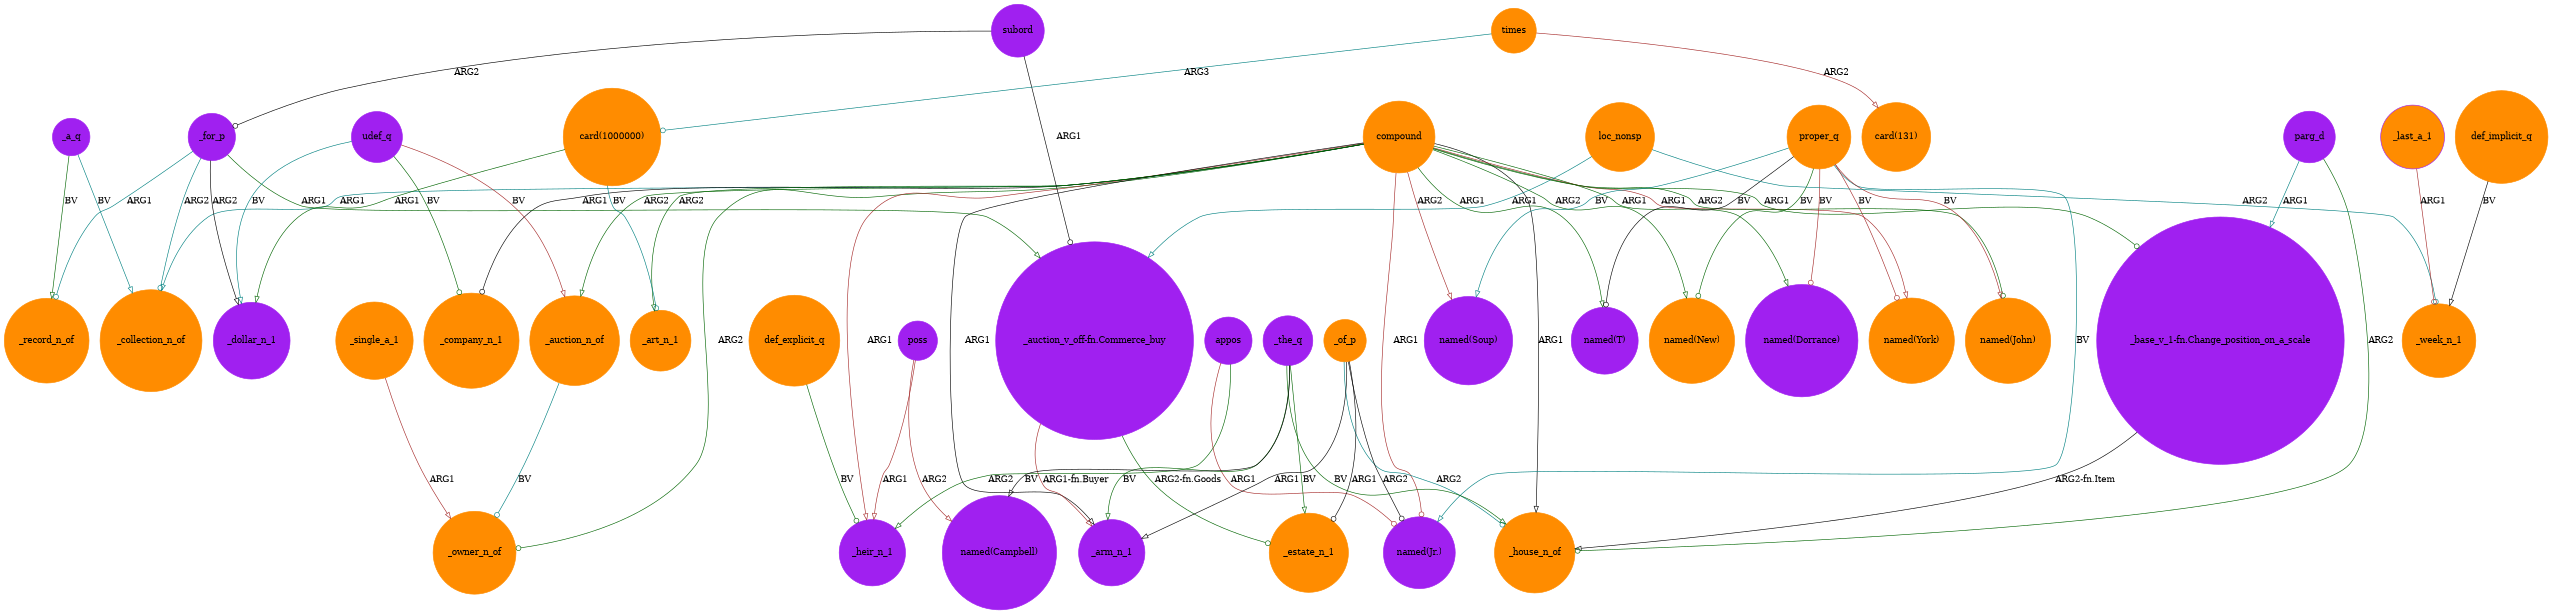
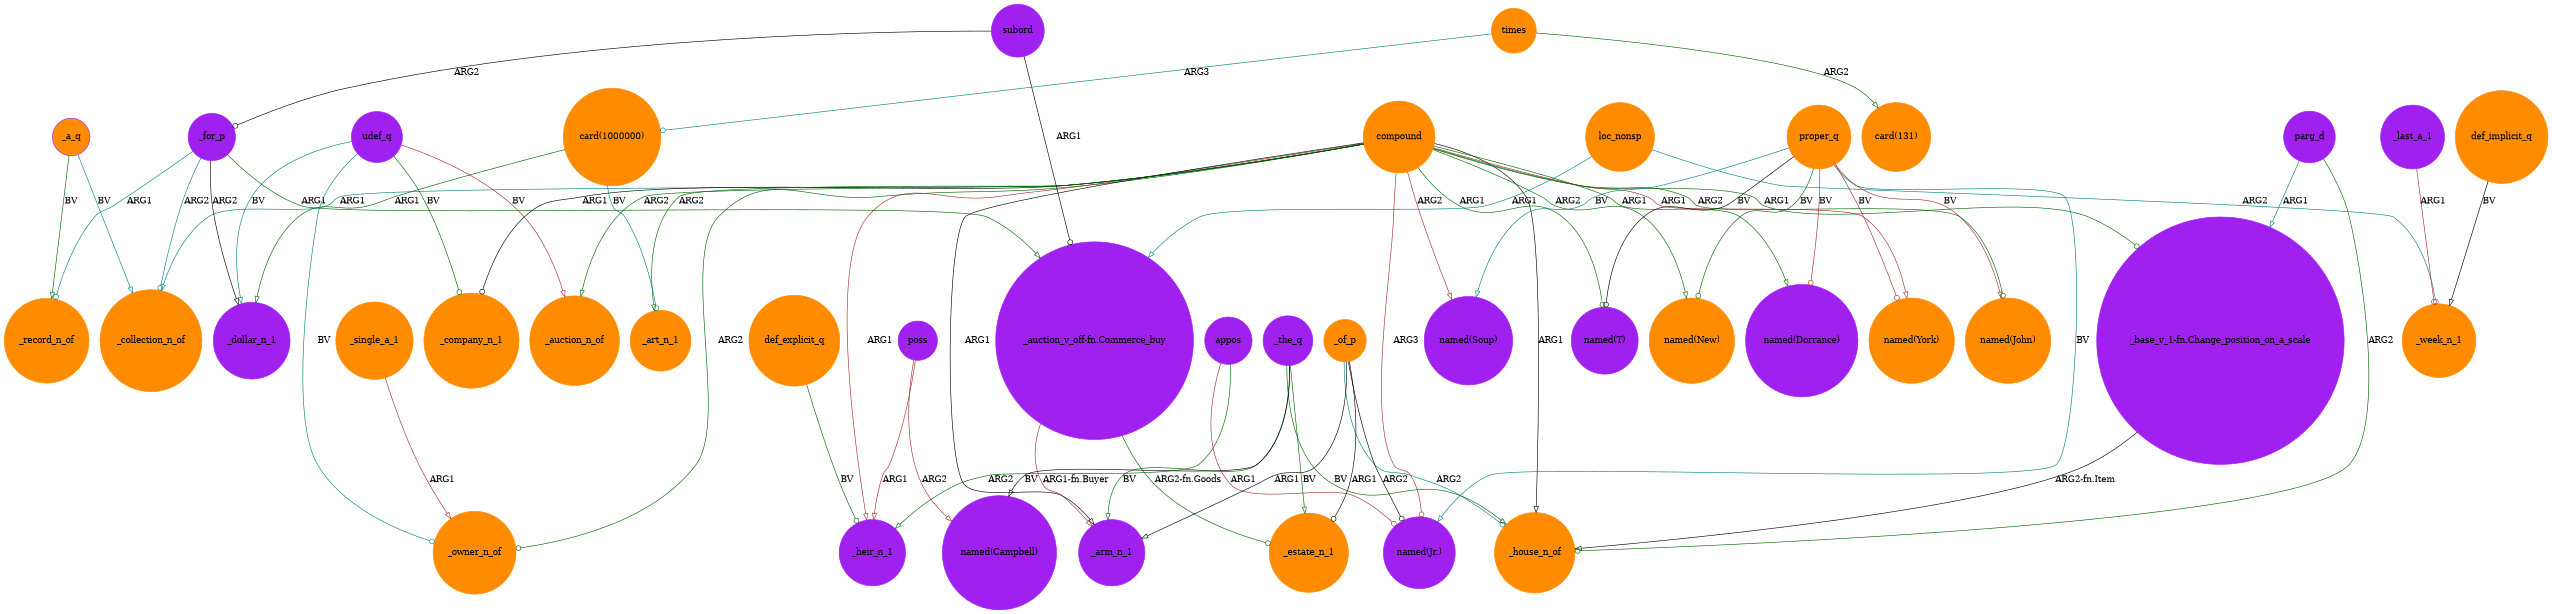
edge "times" -> "card(131)": color brown -> darkgreen
node "_a_q": fillcolor purple -> darkorange
node "_last_a_1": fillcolor darkorange -> purple
edge "compound" -> "named(T)": arrowhead onormal -> odot
edge "compound" -> "named(Jr.)": label "ARG1" -> "ARG3"
edge "_auction_n_of" -> "_owner_n_of": now "udef_q" -> "_owner_n_of"
